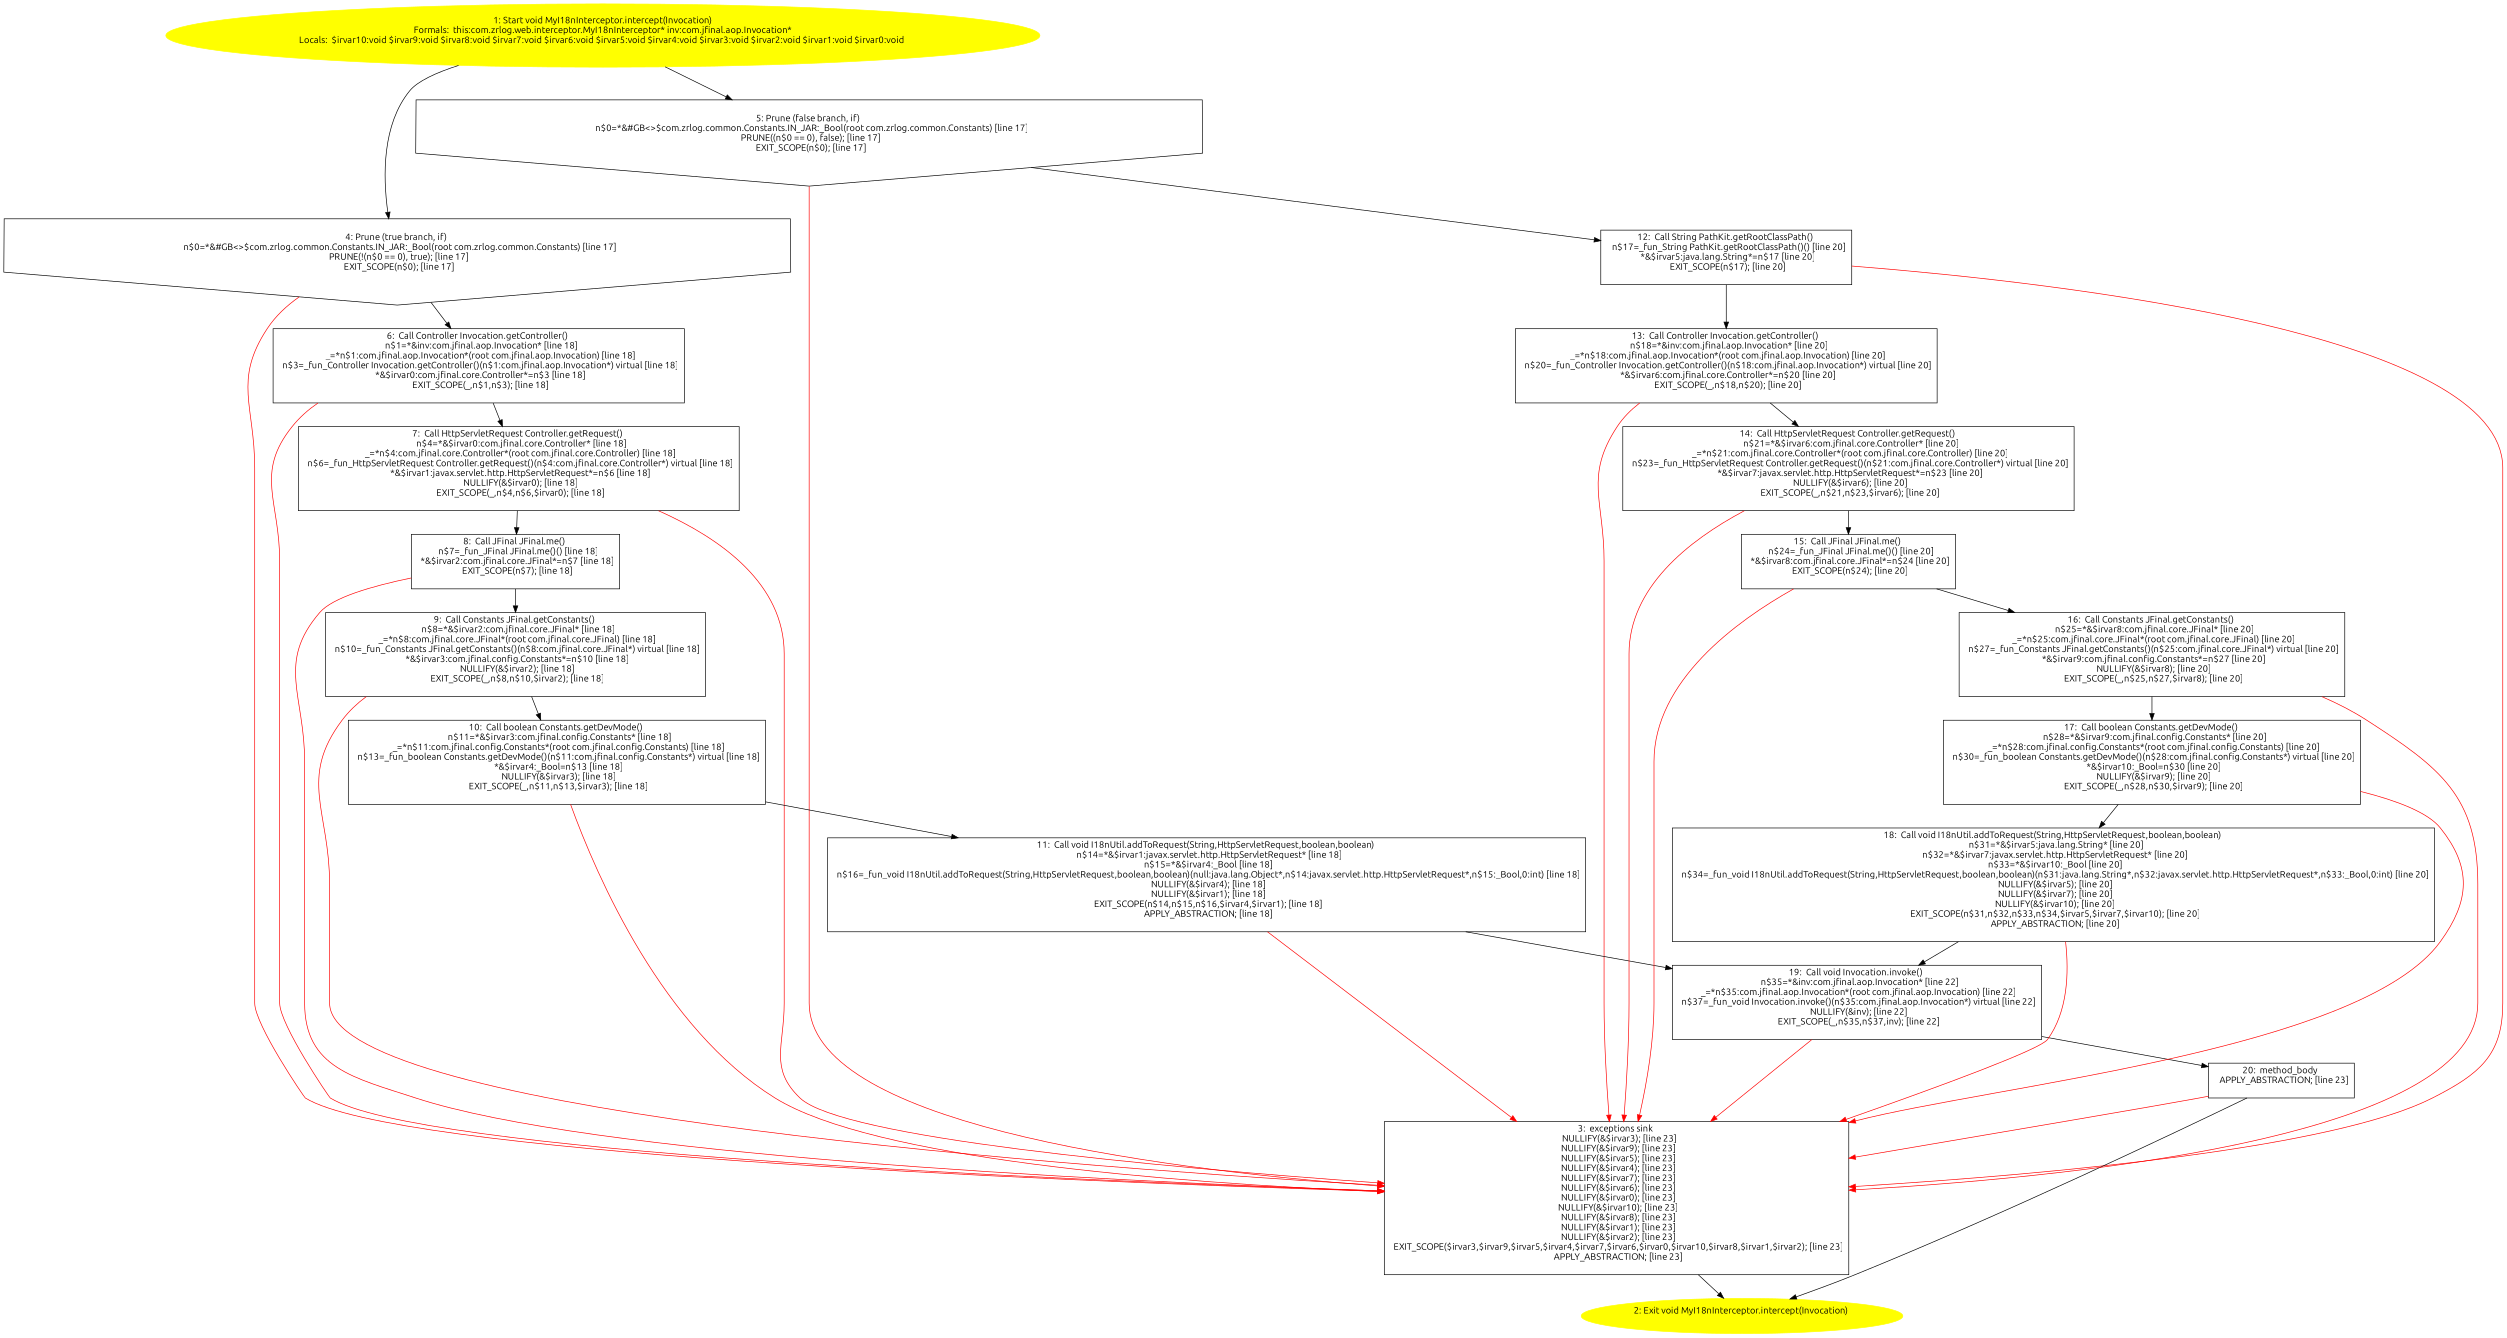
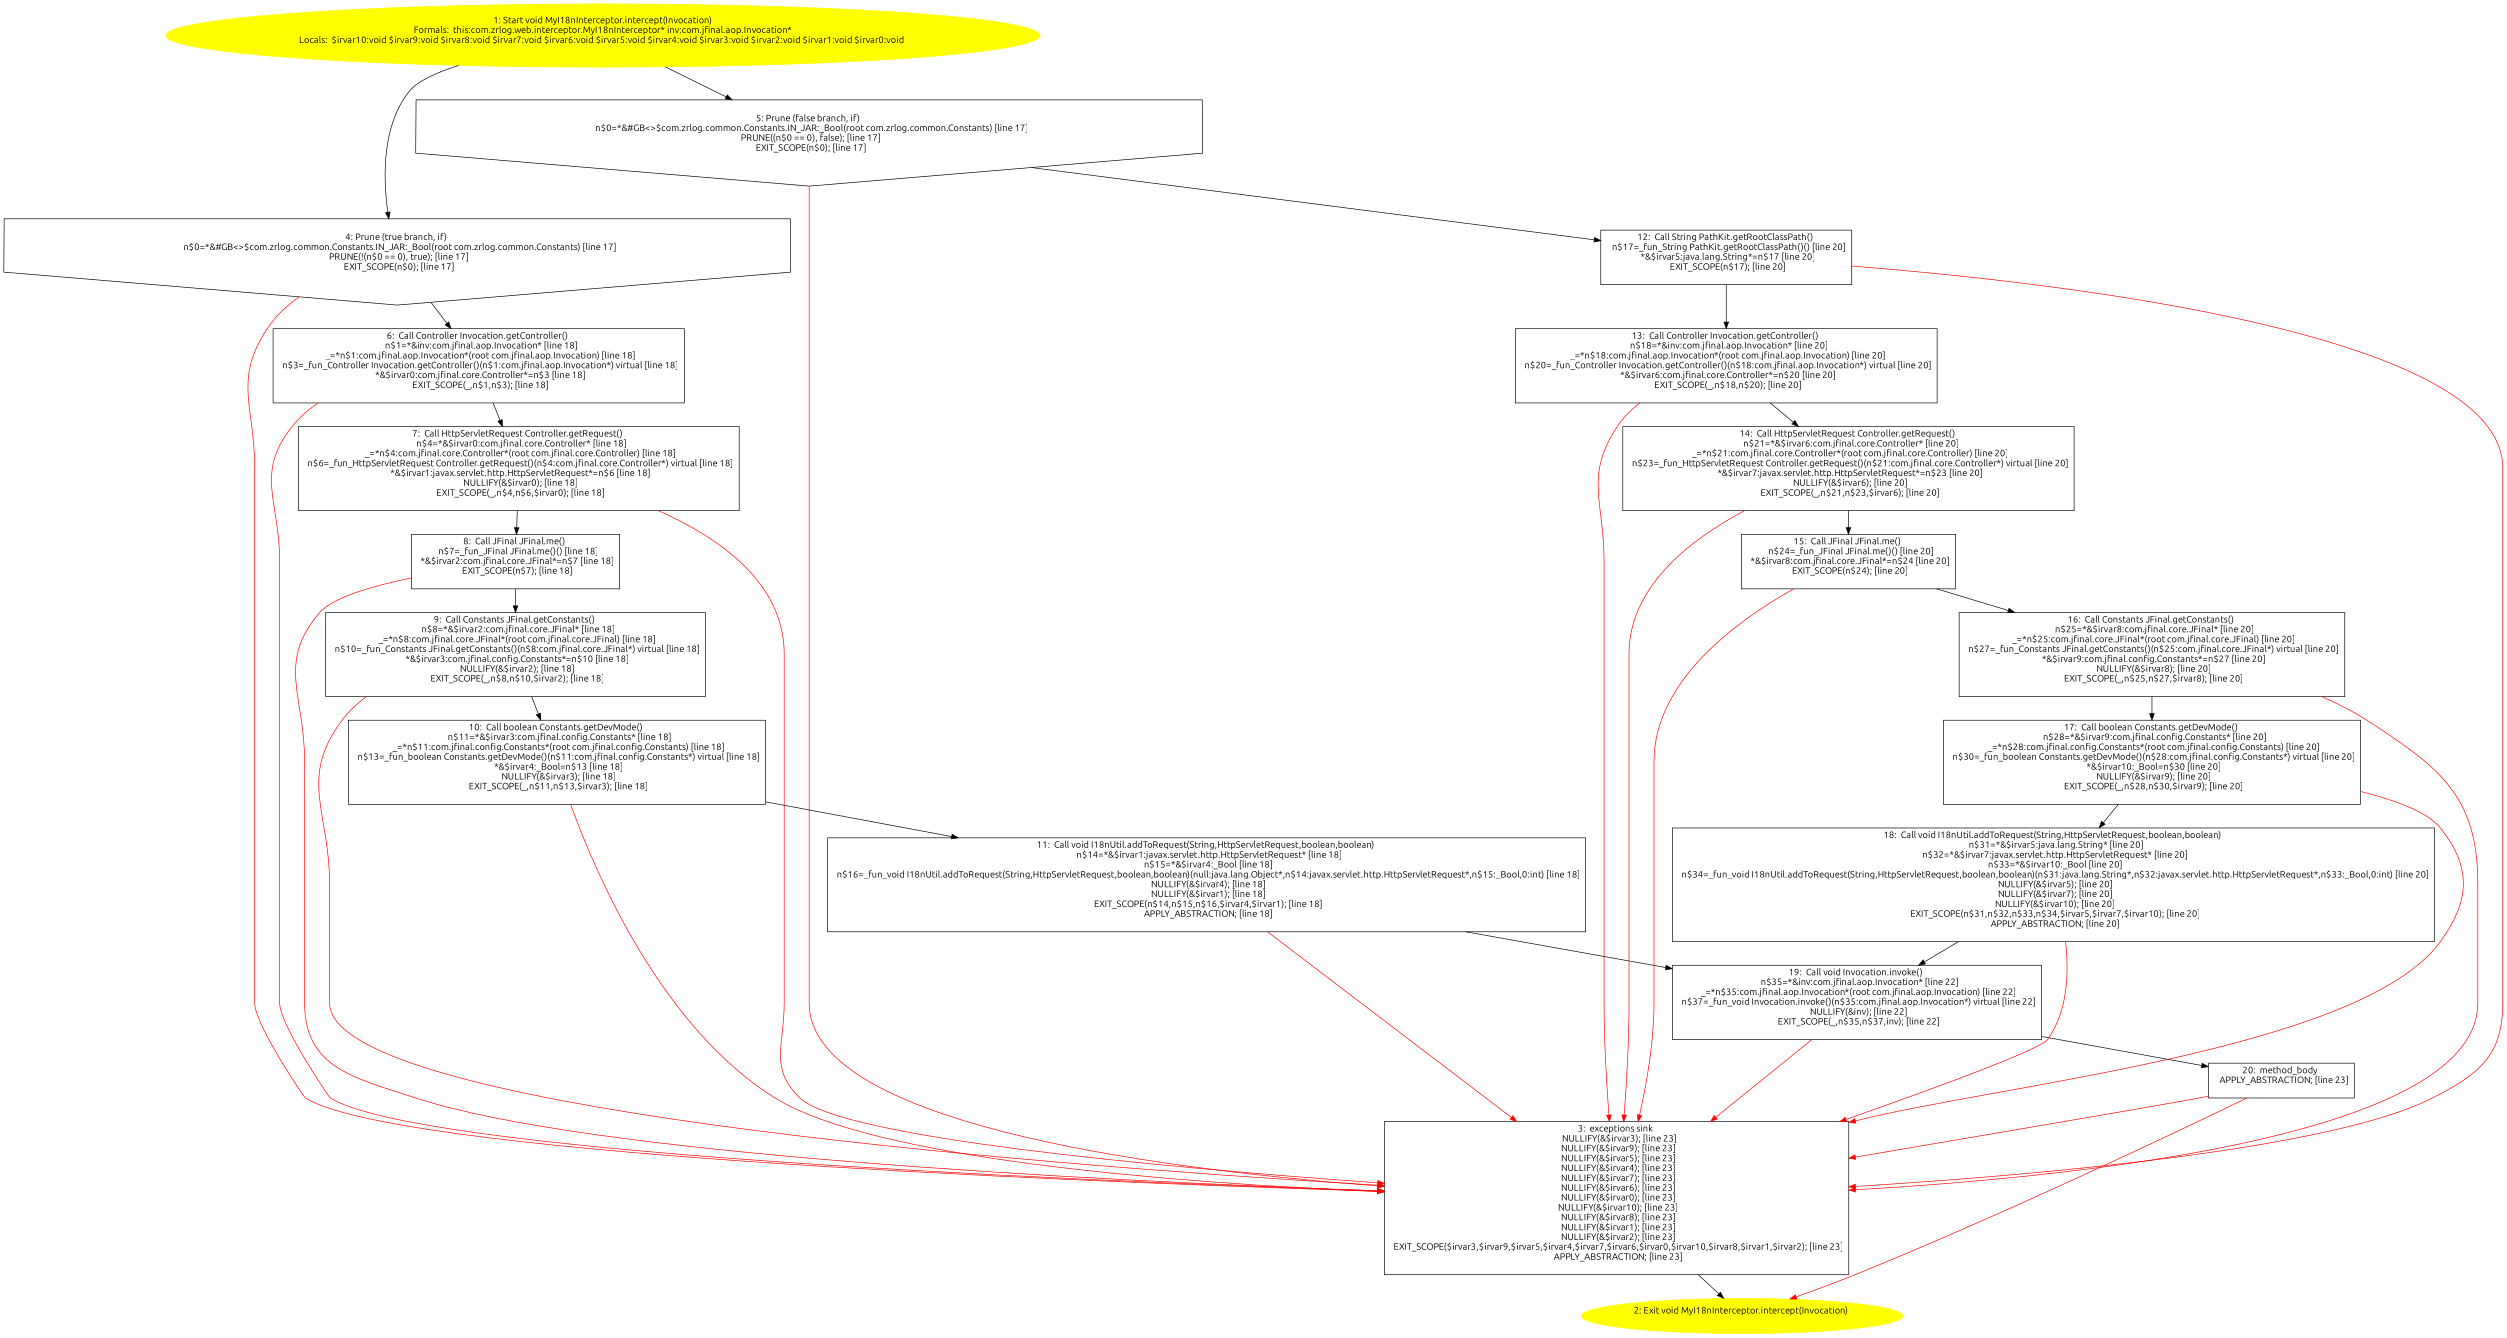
edge "20:  method_body APPLY_ABSTRACTION; [line 23]" -> "2: Exit void MyI18nInterceptor.intercept(Invocation)": color black -> red
